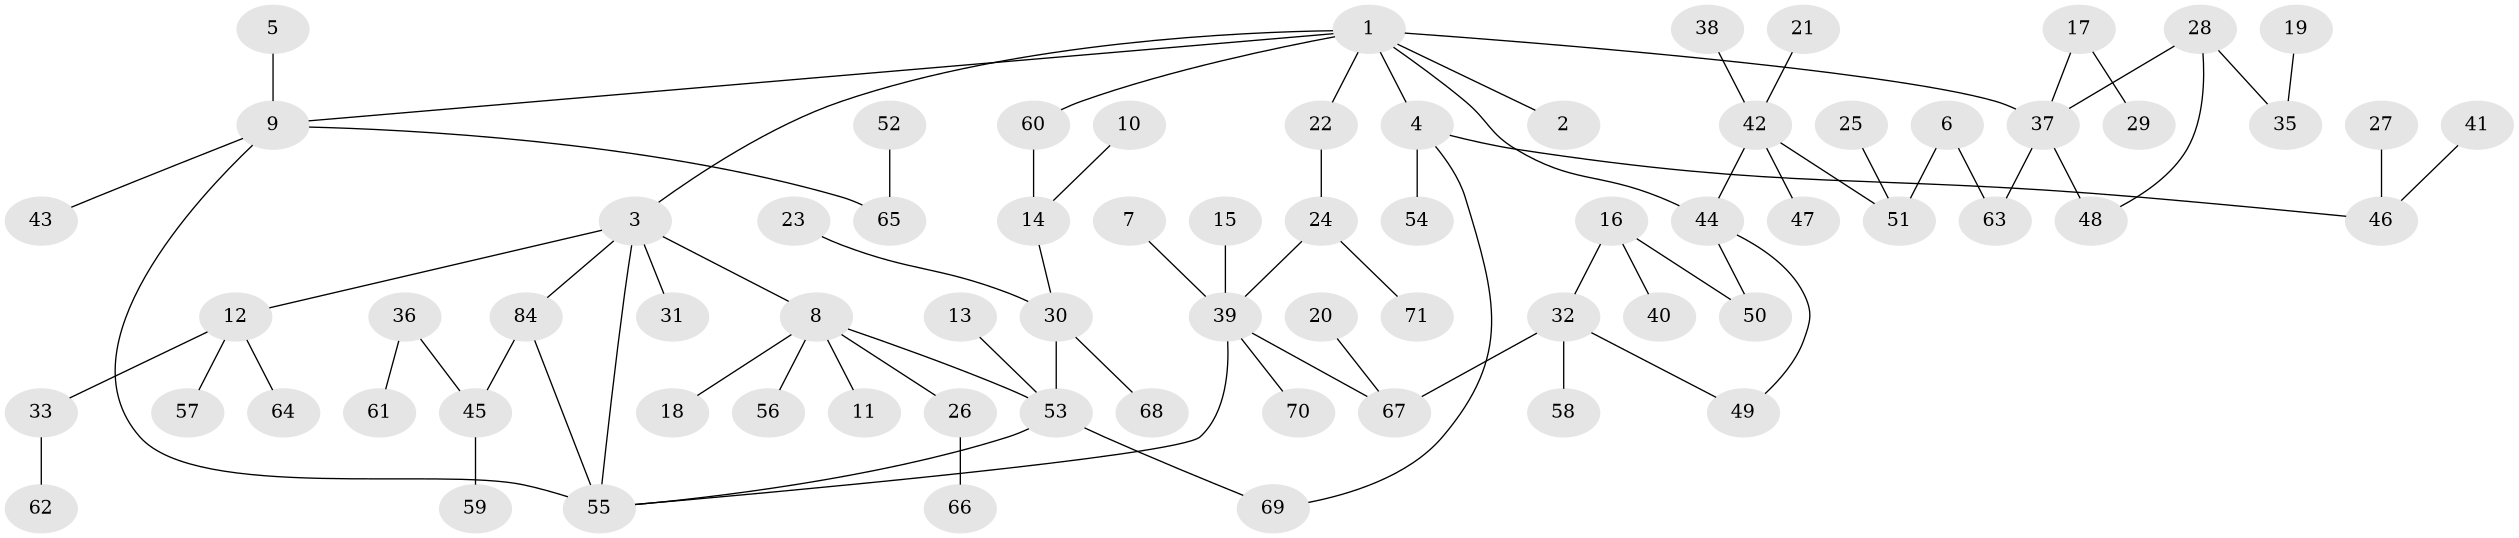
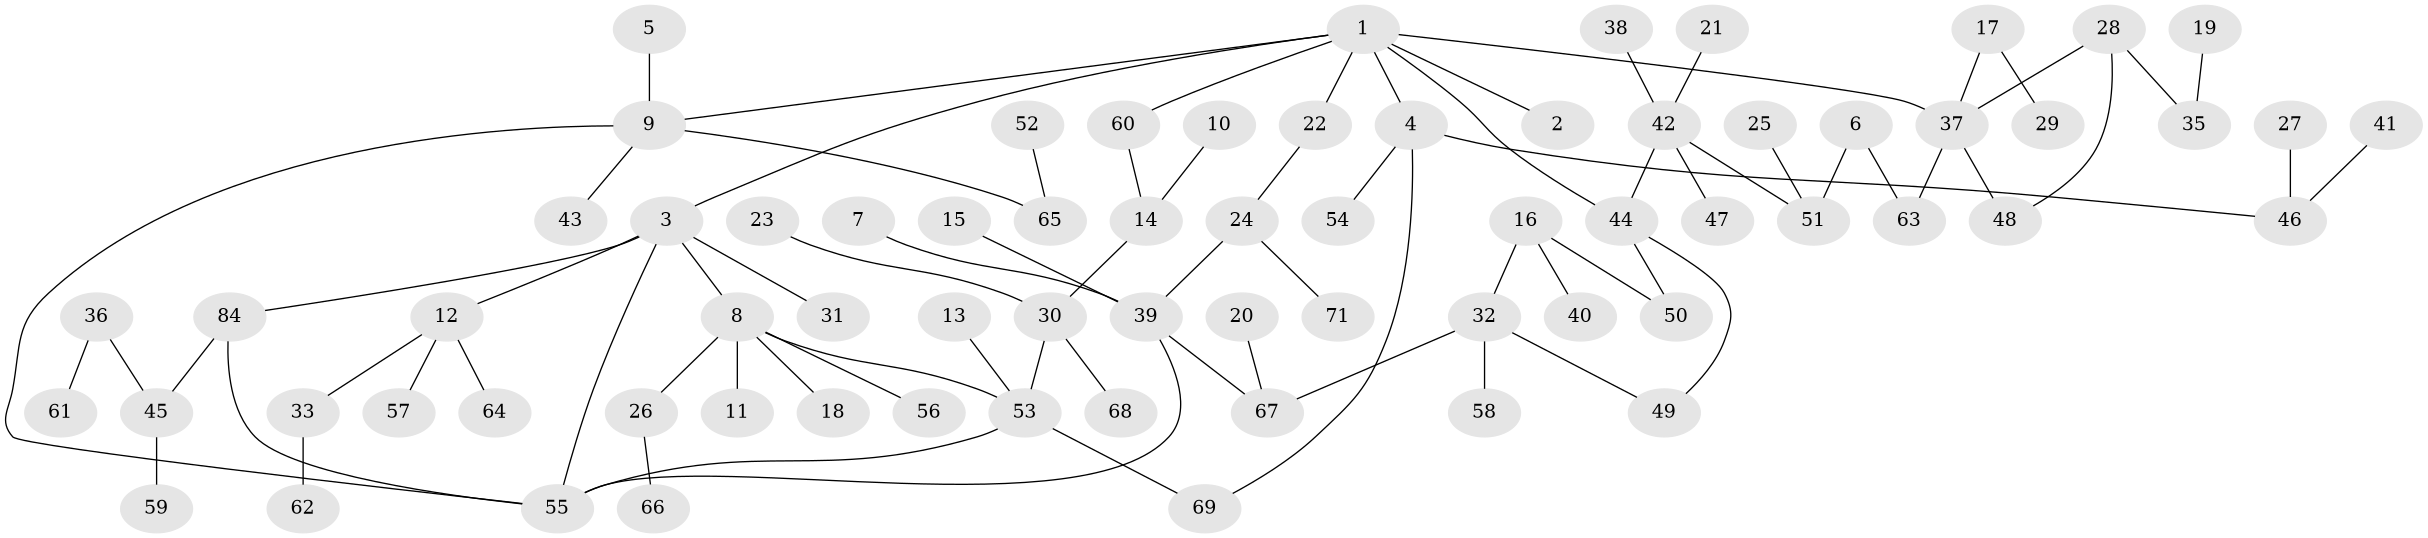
node "70": removed
